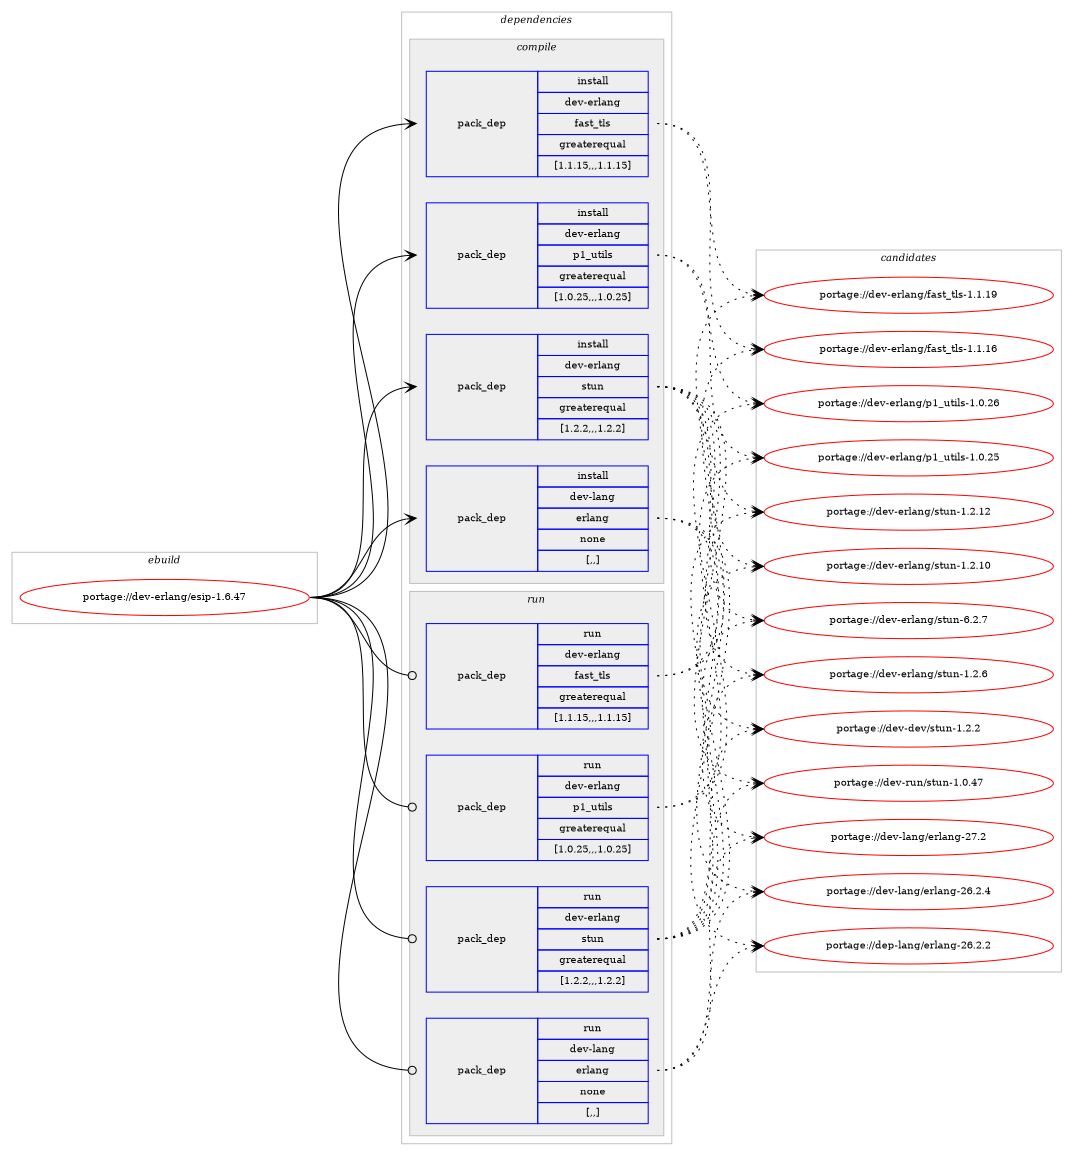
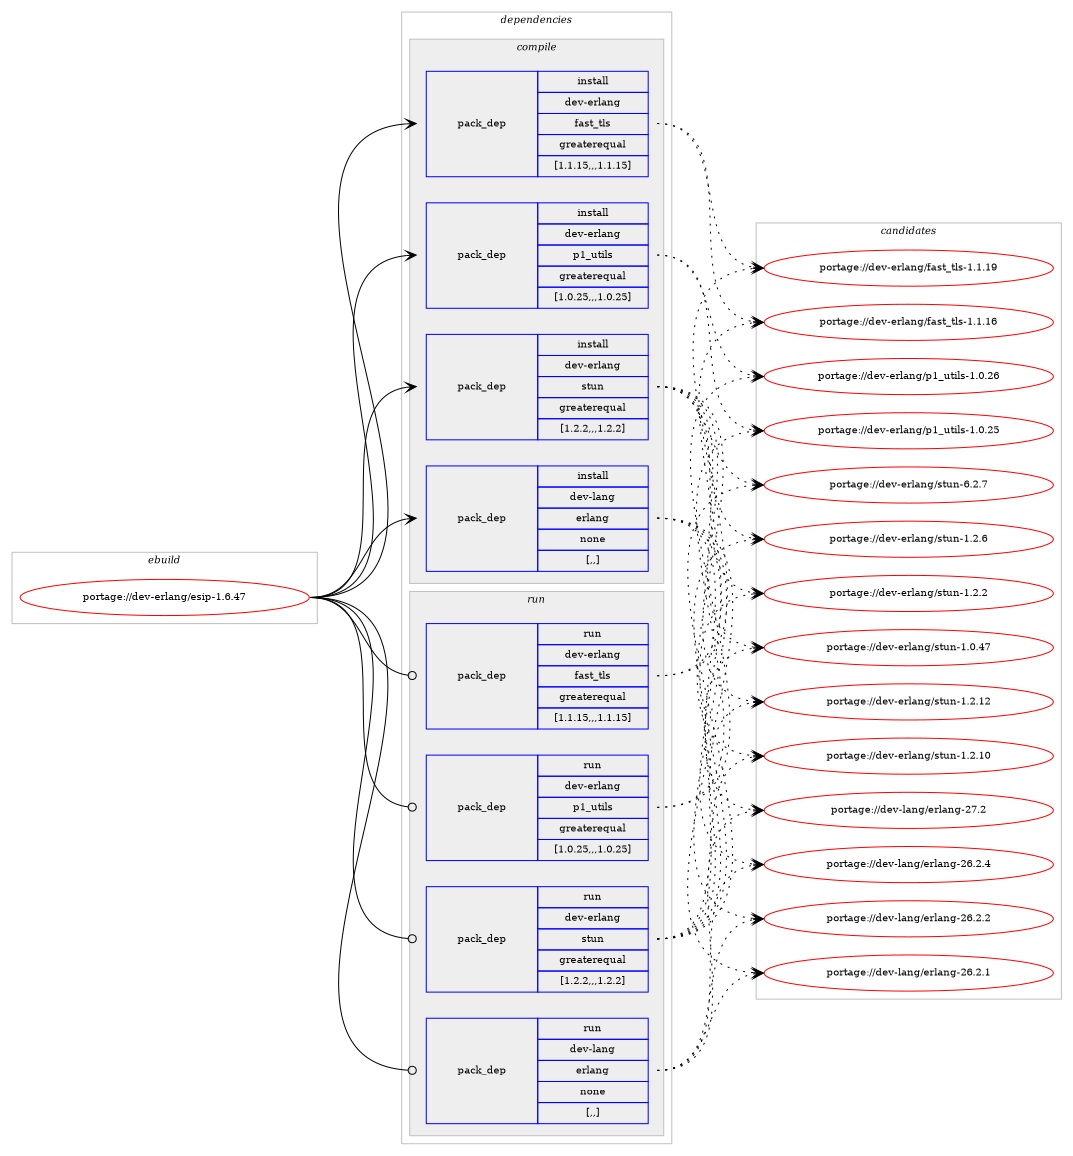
node "portage://dev-dev/stun-1.2.2": label "portage://dev-dev/stun-1.2.2" -> "portage://dev-erlang/stun-1.2.2"
node "portage://dev-run/stun-1.0.47": label "portage://dev-run/stun-1.0.47" -> "portage://dev-erlang/stun-1.0.47"
node "portage://dep-lang/erlang-26.2.2": label "portage://dep-lang/erlang-26.2.2" -> "portage://dev-lang/erlang-26.2.2"
node "portage://dev-lang/erlang-26.2.1": added
